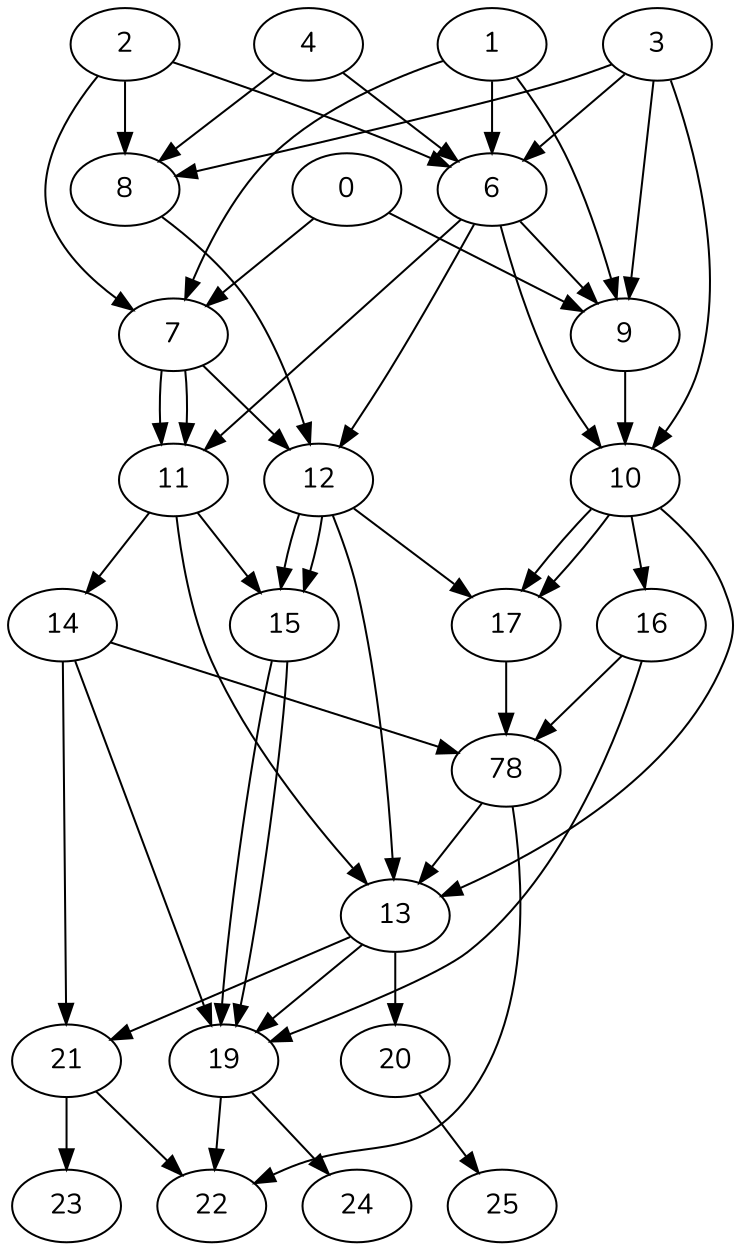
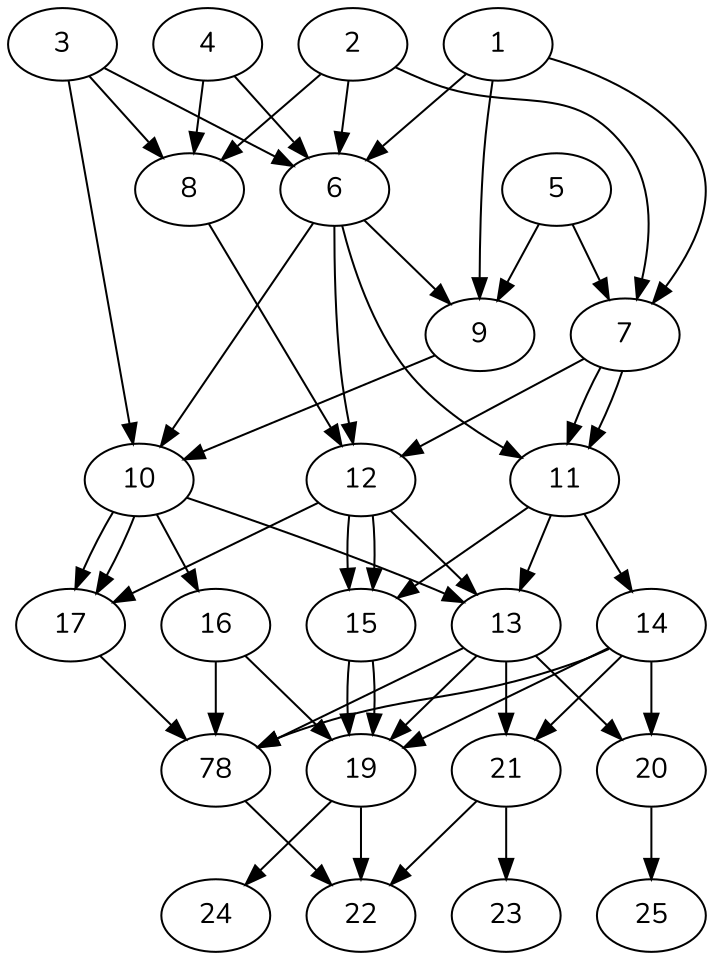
edge "3" -> "9": removed
node "0": label "0" -> "5"
edge "14" -> "20": added
edge "78" -> "13": reversed
